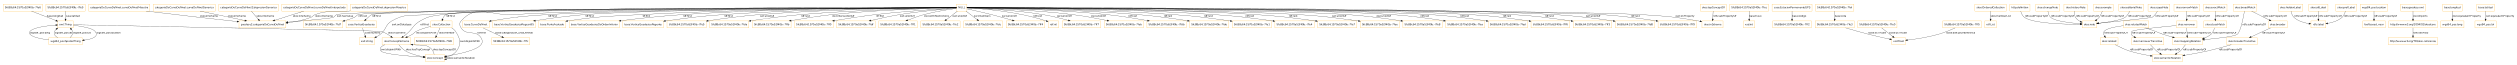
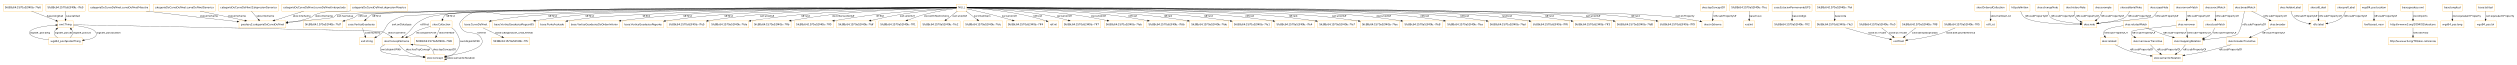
edge "NULL" -> "5fc88c64:1570a52f40b:-7ff6": label "rdf:rest" -> "rest:rest"
node "5fc88c64:1570a52f40b:-7ff8": added
